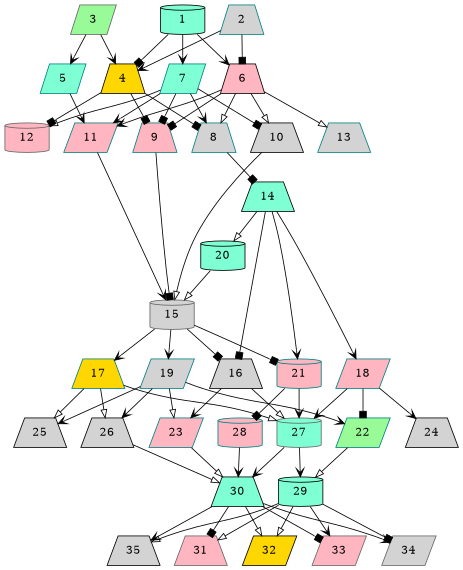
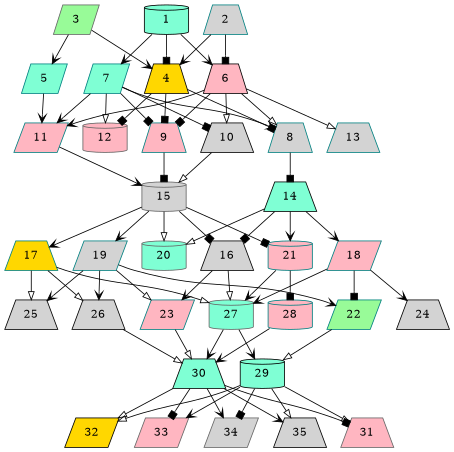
node "20": color black -> gray40
edge "20" -> "15": reversed
